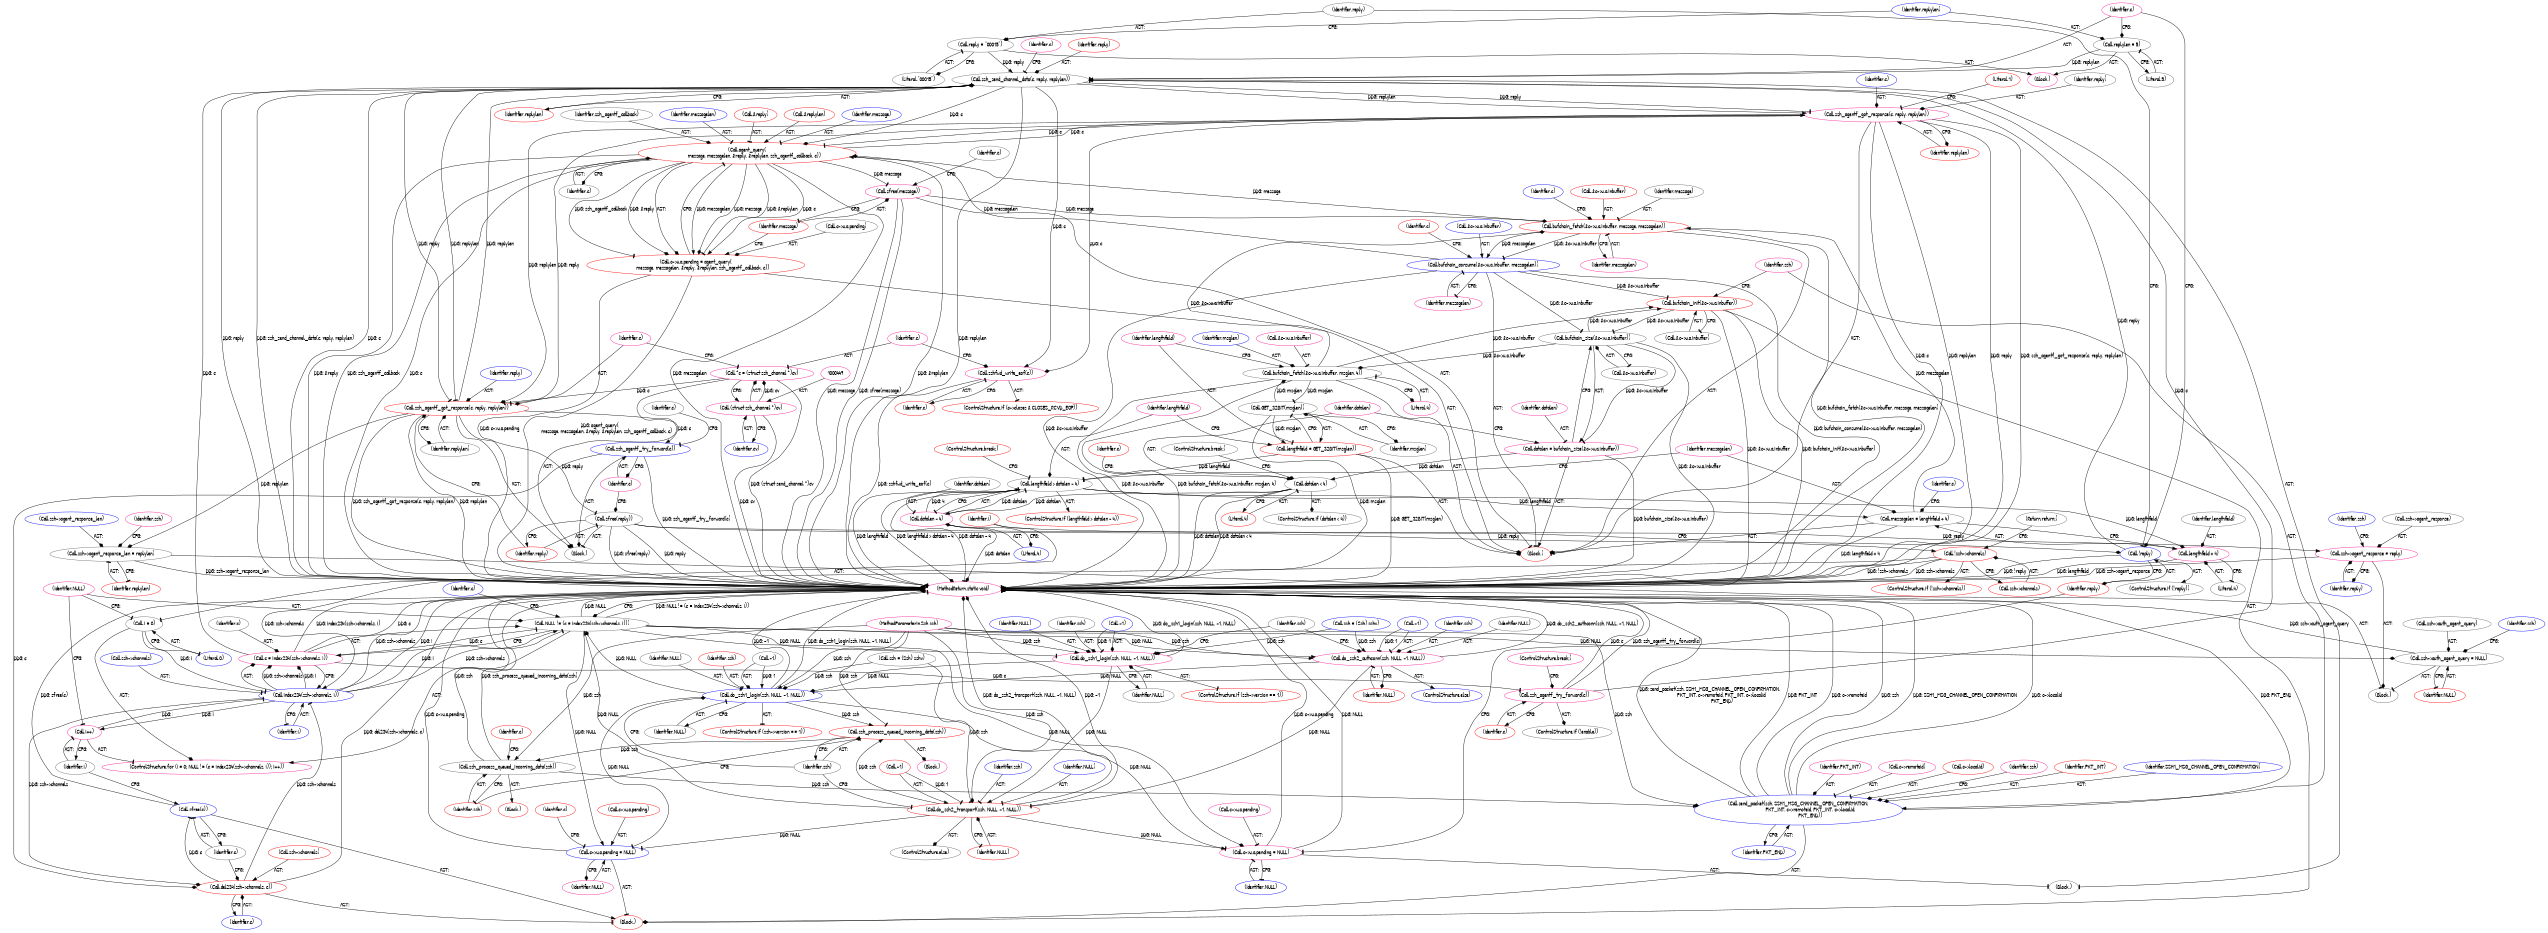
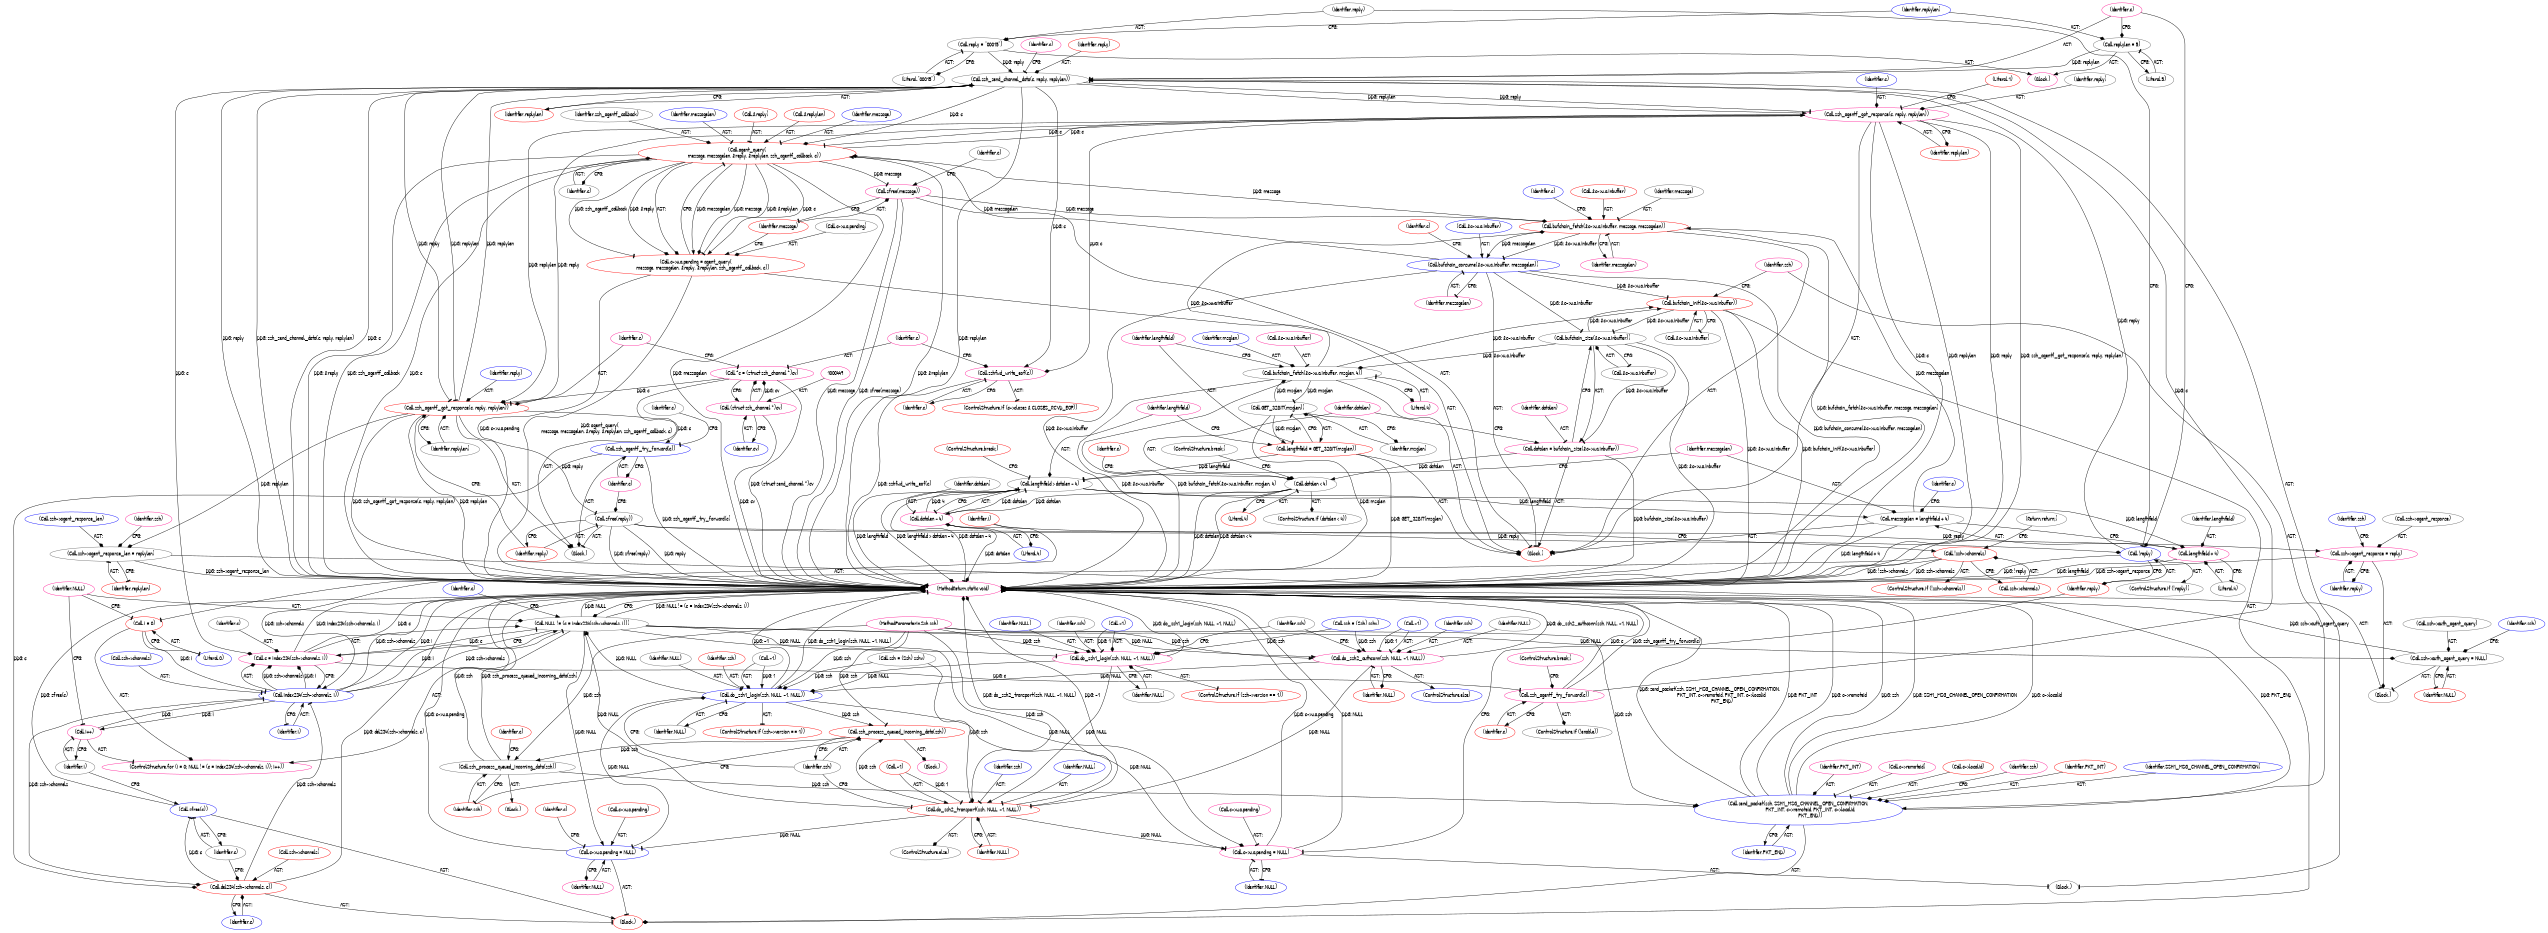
edge "(Call,c = index234(ssh->channels, i))" -> "(Call,ssh_send_channel_data(c, reply, replylen))": reversed
node "(ControlStructure,if (lengthfield > datalen - 4))": removed
node "(Call,i = 0)": color gray40 -> red
